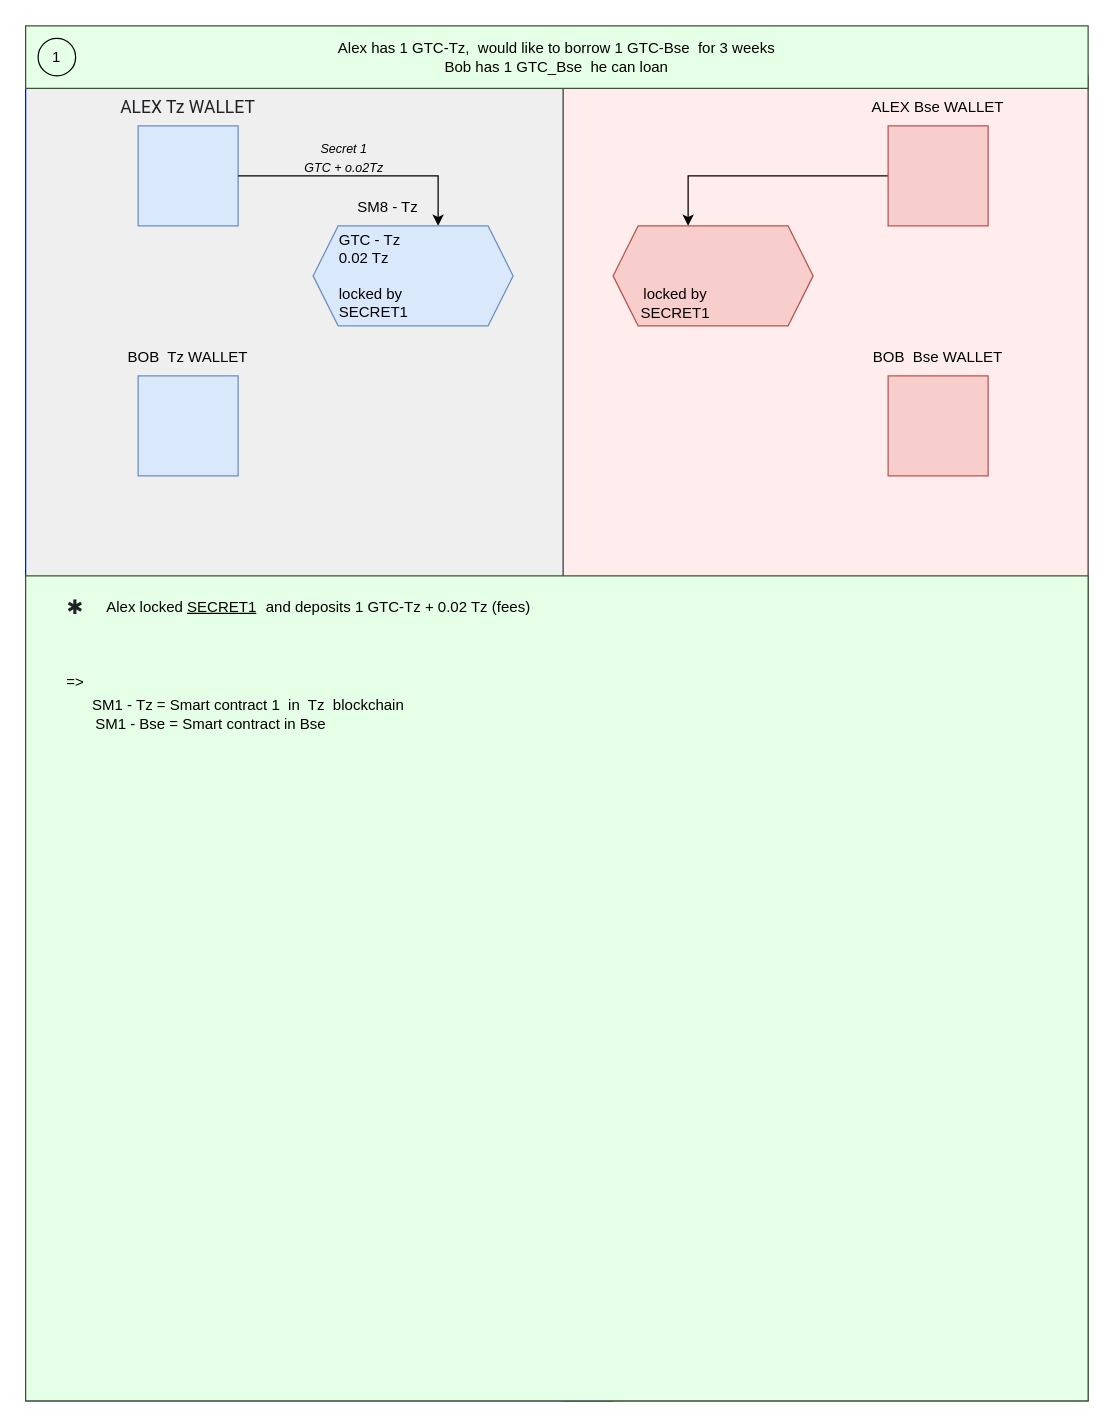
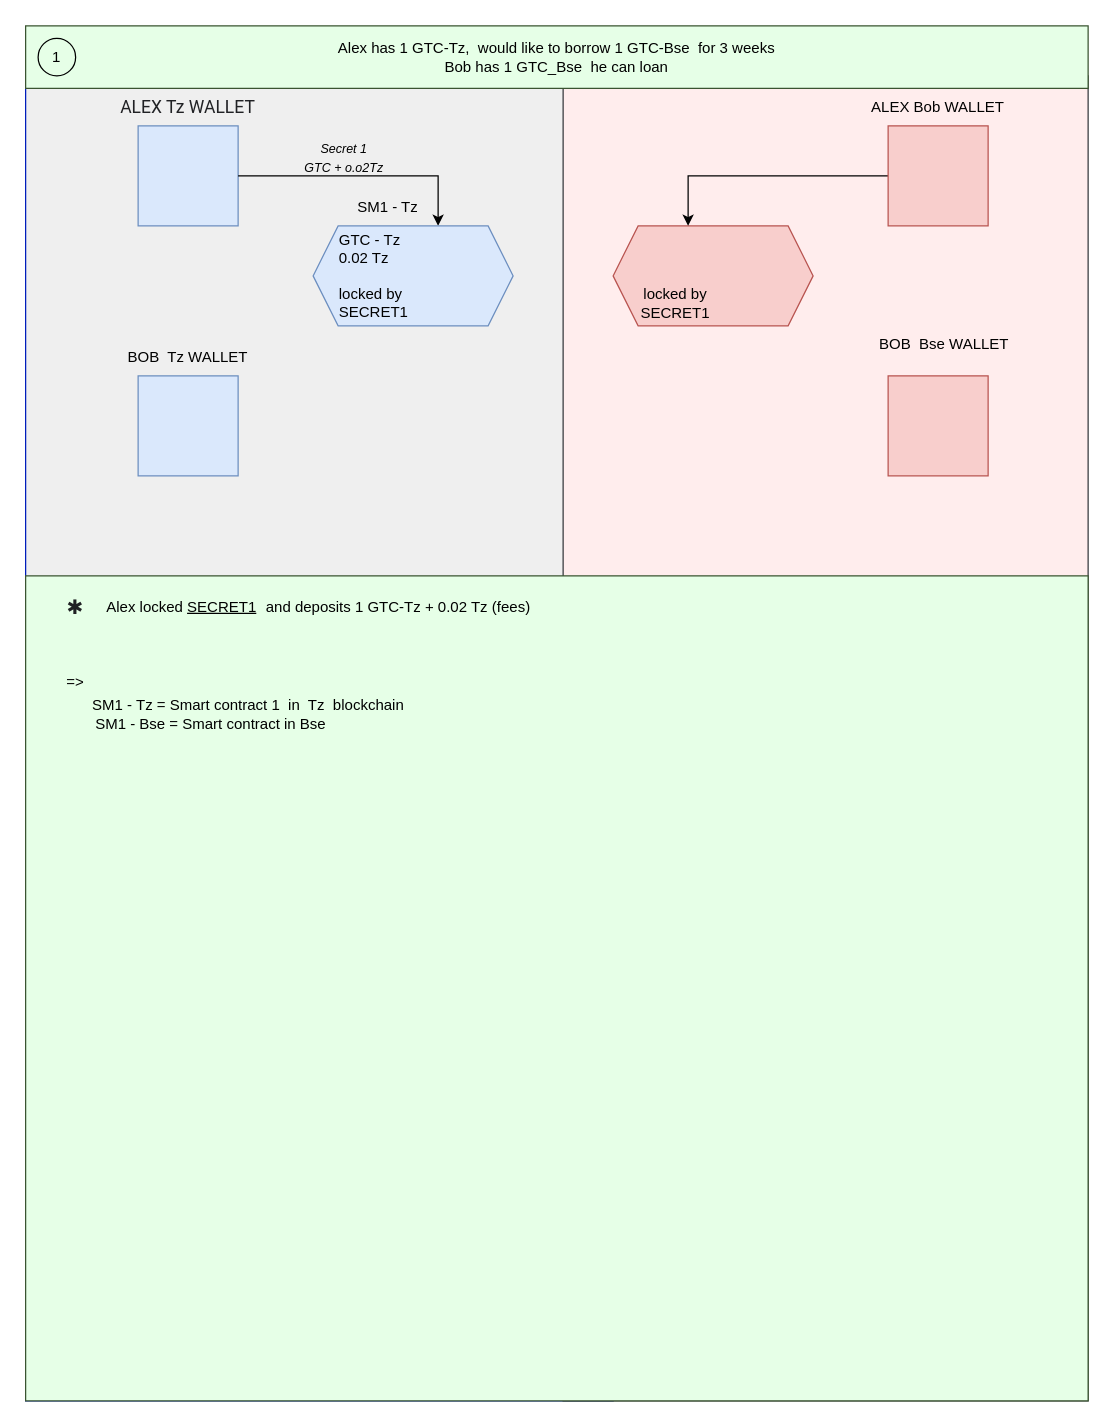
node "ALEX Bse WALLET": label "ALEX Bse WALLET" -> "ALEX Bob WALLET"
node "SM8 - Tz": label "SM8 - Tz" -> "SM1 - Tz"
node "BOB Bse WALLET": moved (938, 357) -> (944, 344)
